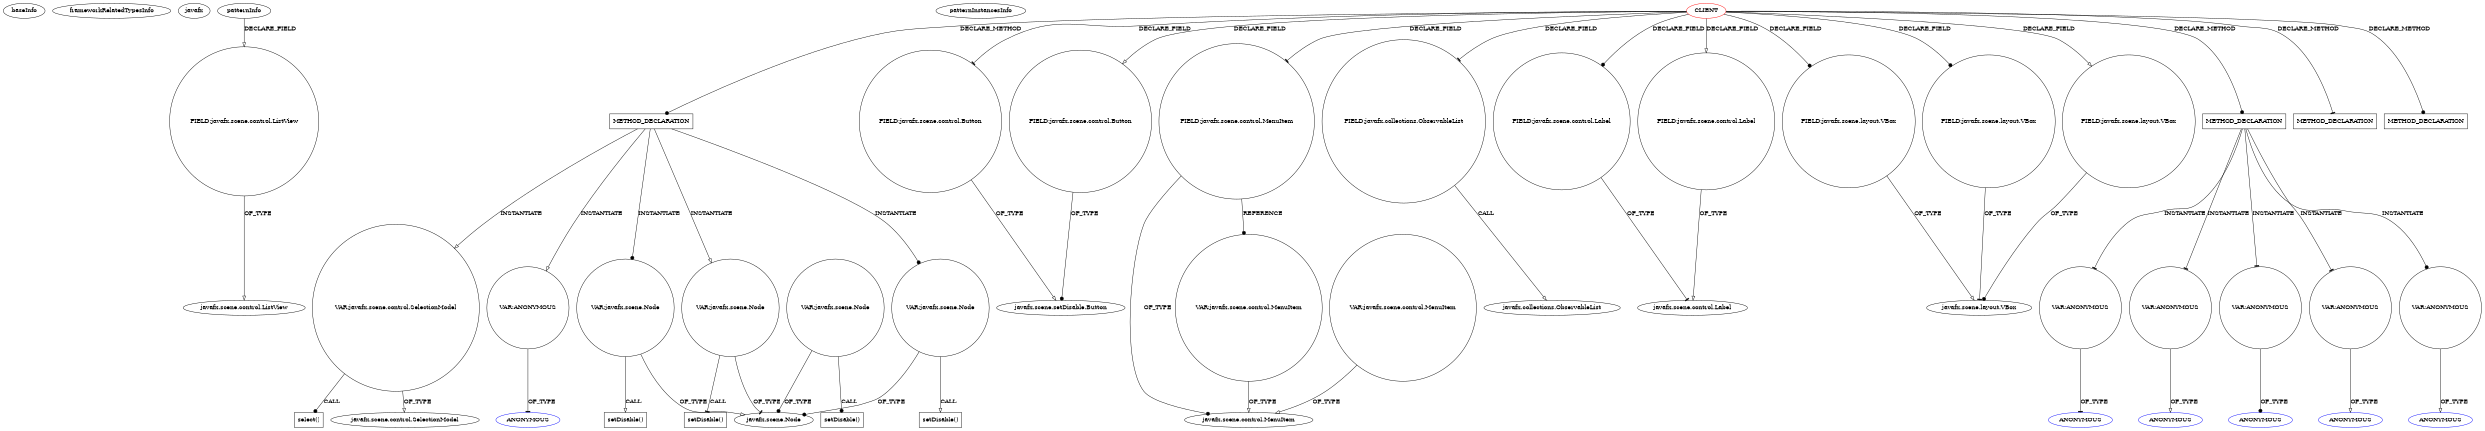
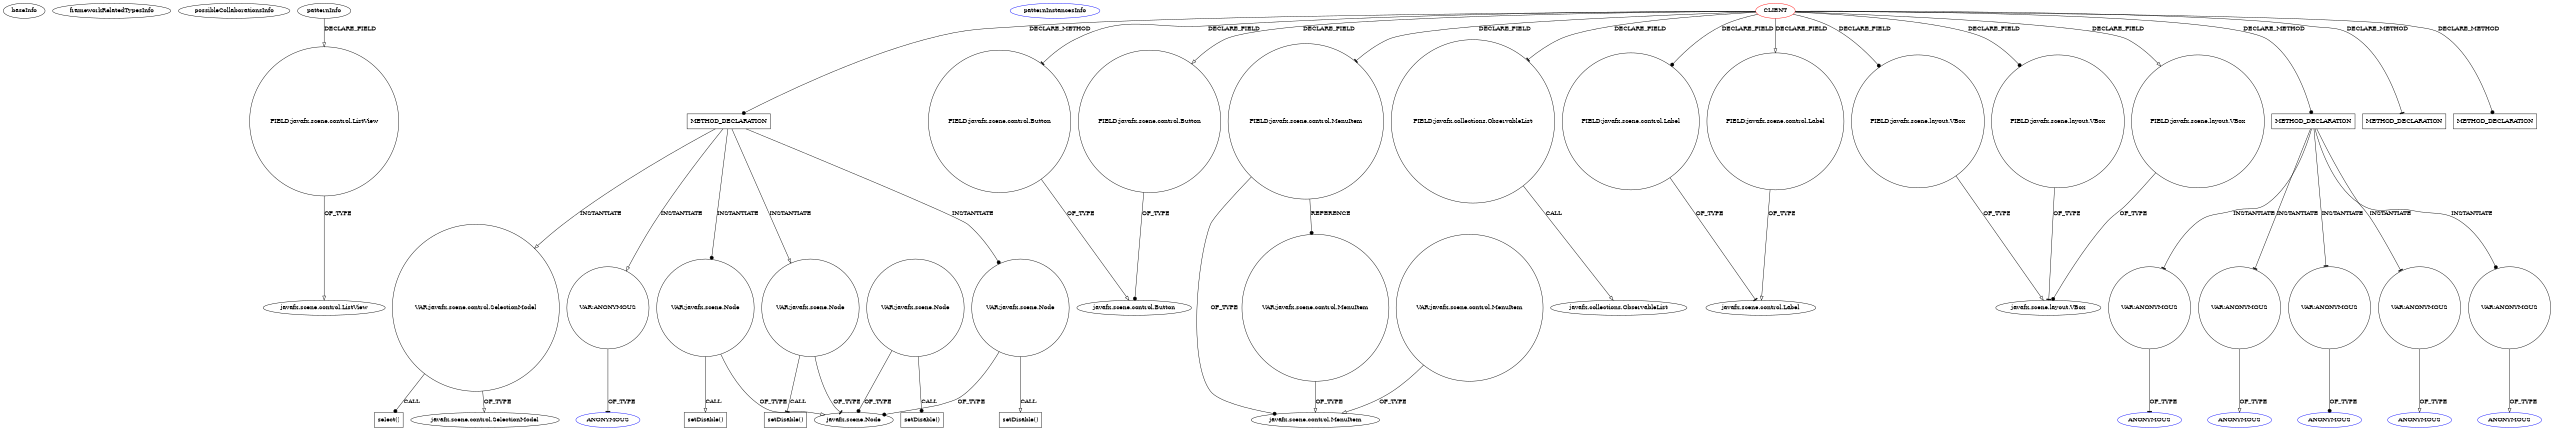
node "javafx": label "javafx" -> "possibleCollaborationsInfo"
node "patternInstancesInfo": color black -> blue
node "javafx.scene.setDisable.Button": label "javafx.scene.setDisable.Button" -> "javafx.scene.control.Button"
